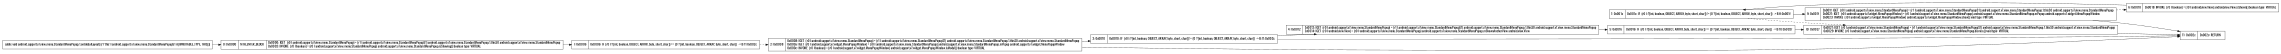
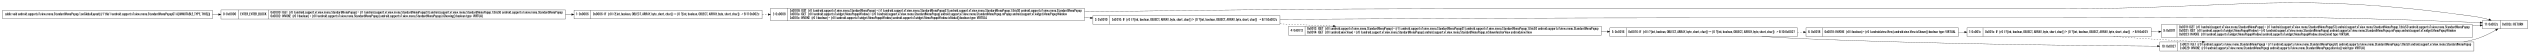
edge "9: 0x001f" -> "6: 0x0018": now "5: 0x0016" -> "6: 0x0018"
edge "3: 0x0010" -> "4: 0x0012": style solid -> dashed
node "0: 0x0000": text "MTH_ENTER_BLOCK" -> "ENTER_ENTER_BLOCK"
